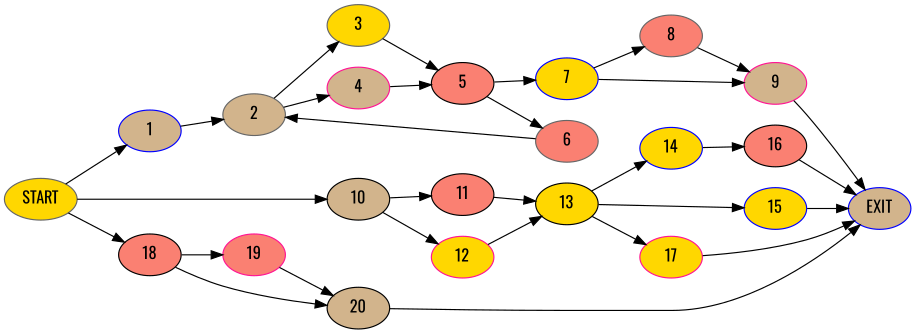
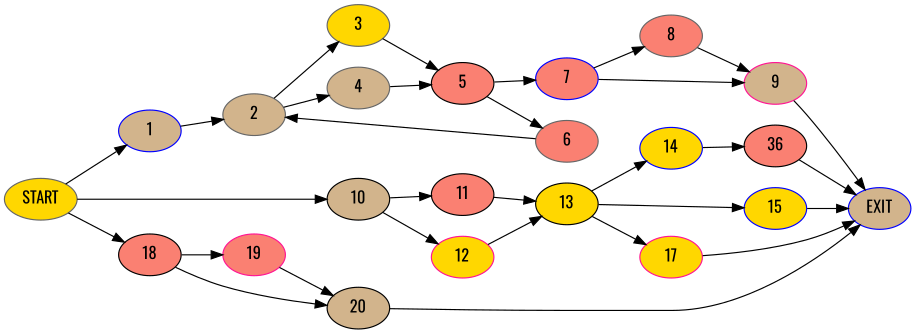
node "7": fillcolor gold -> salmon
node "4": color deeppink -> gray40
node "16": label "16" -> "36"
